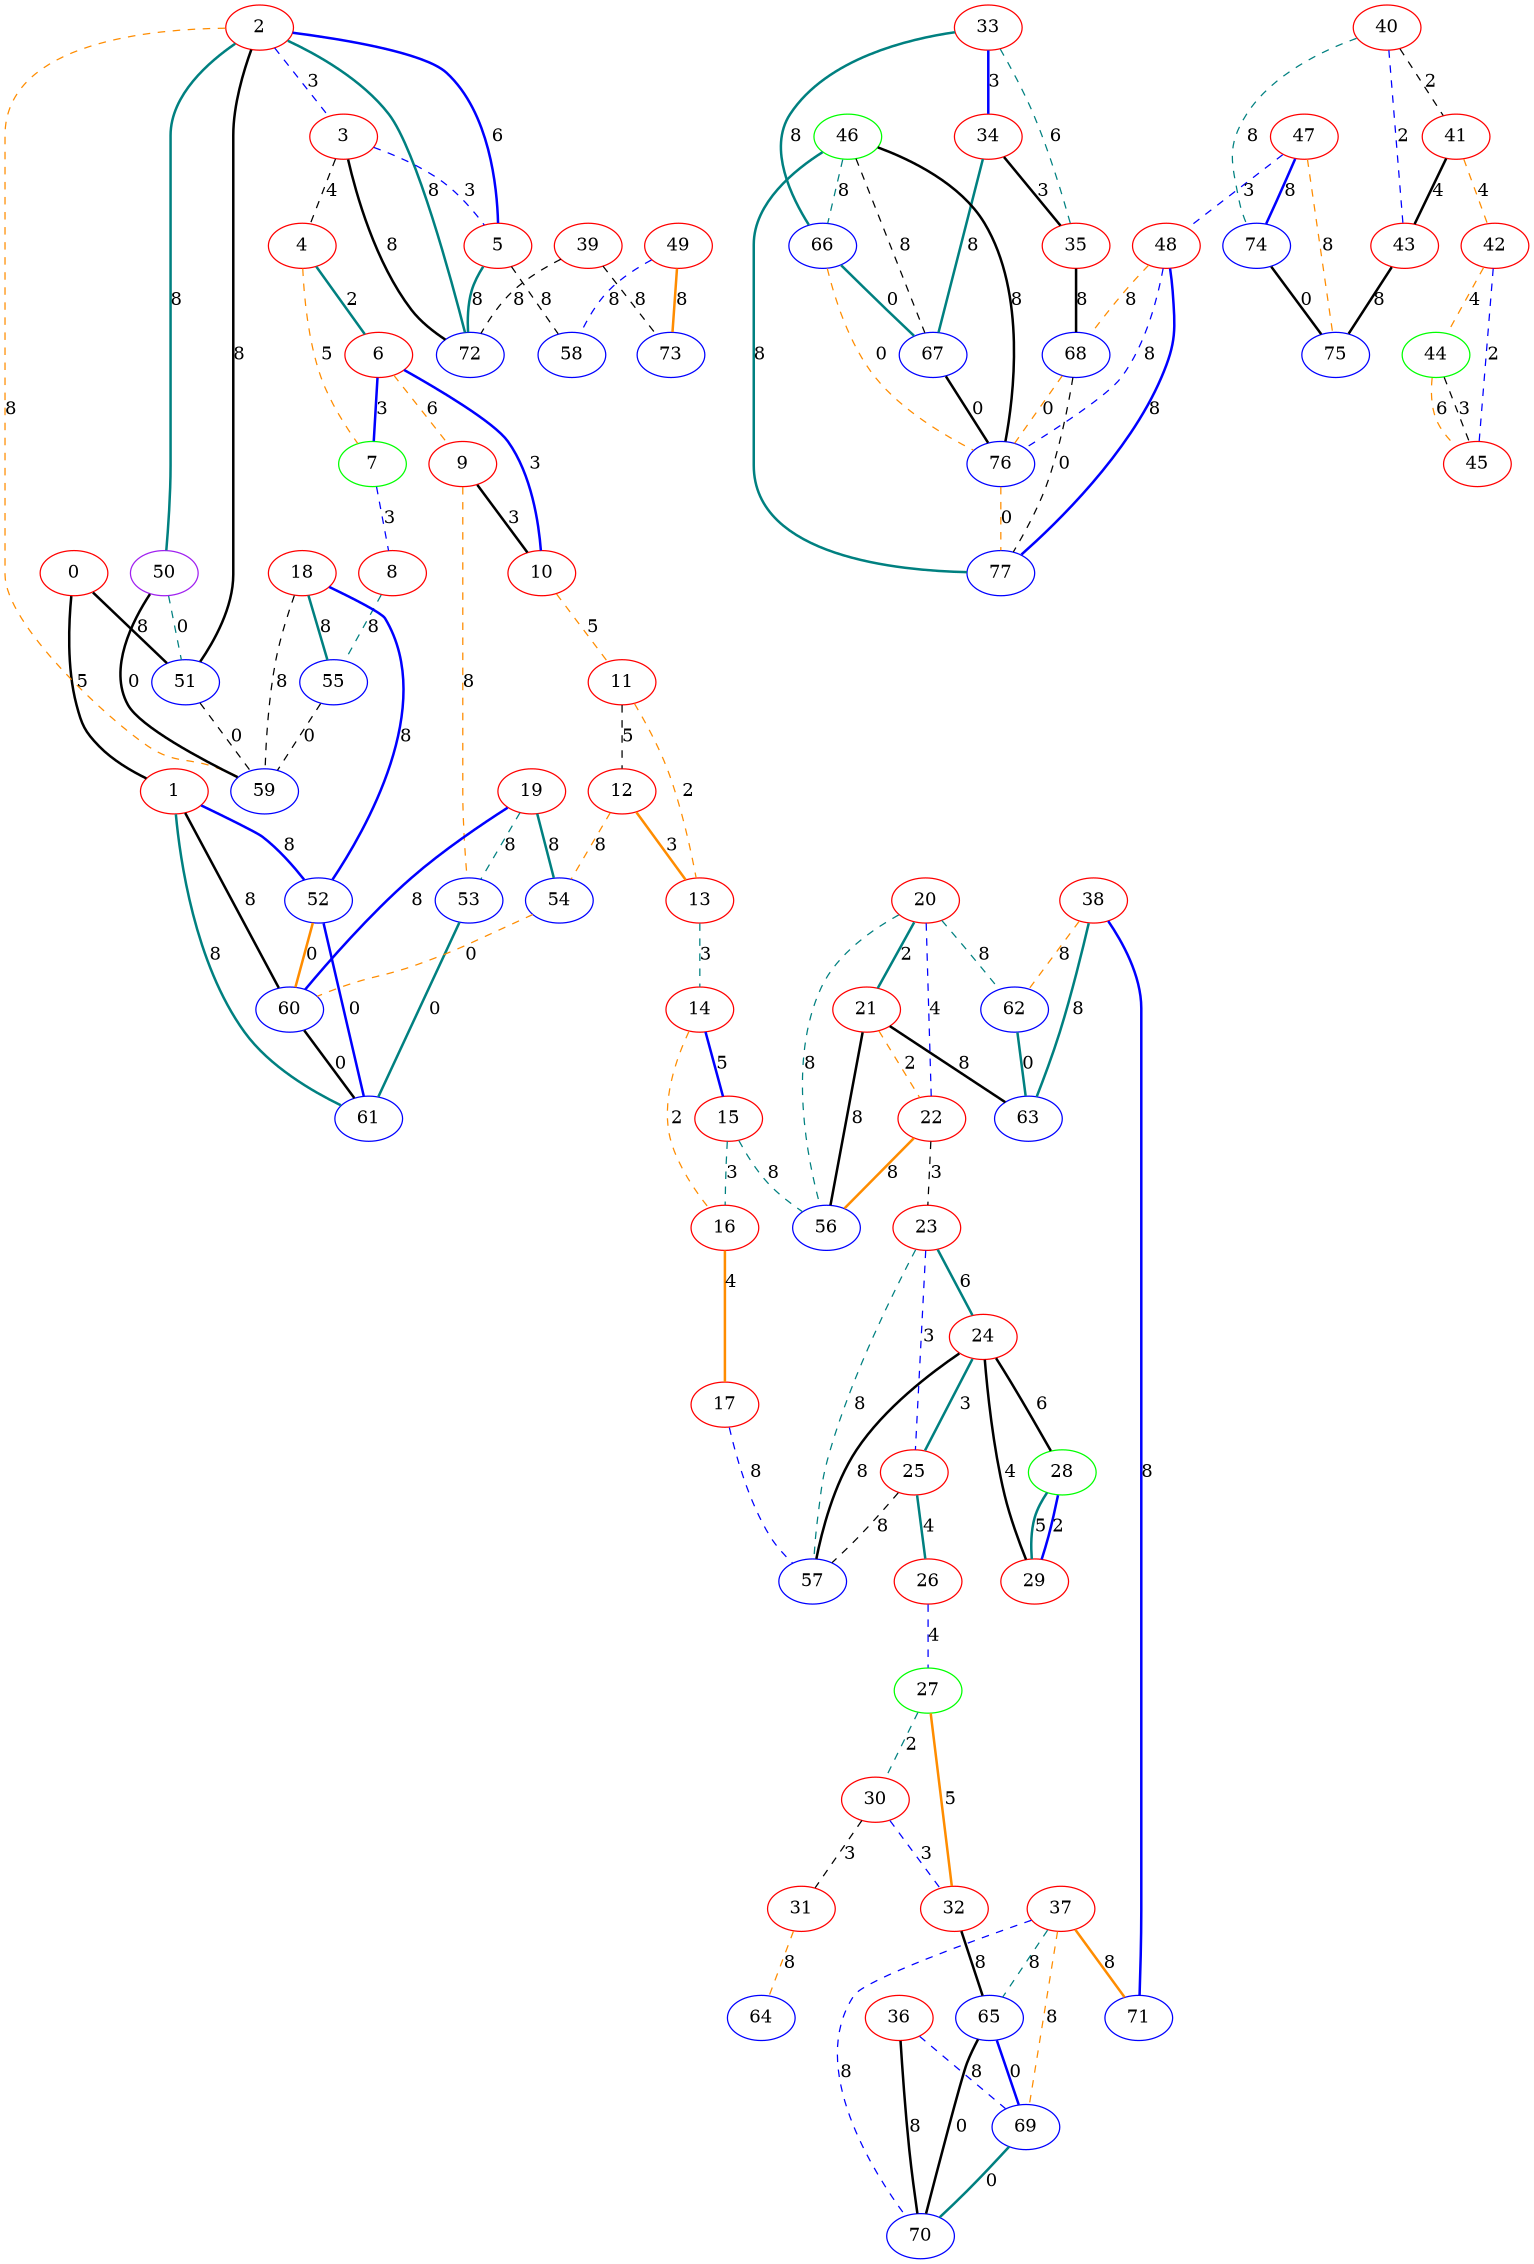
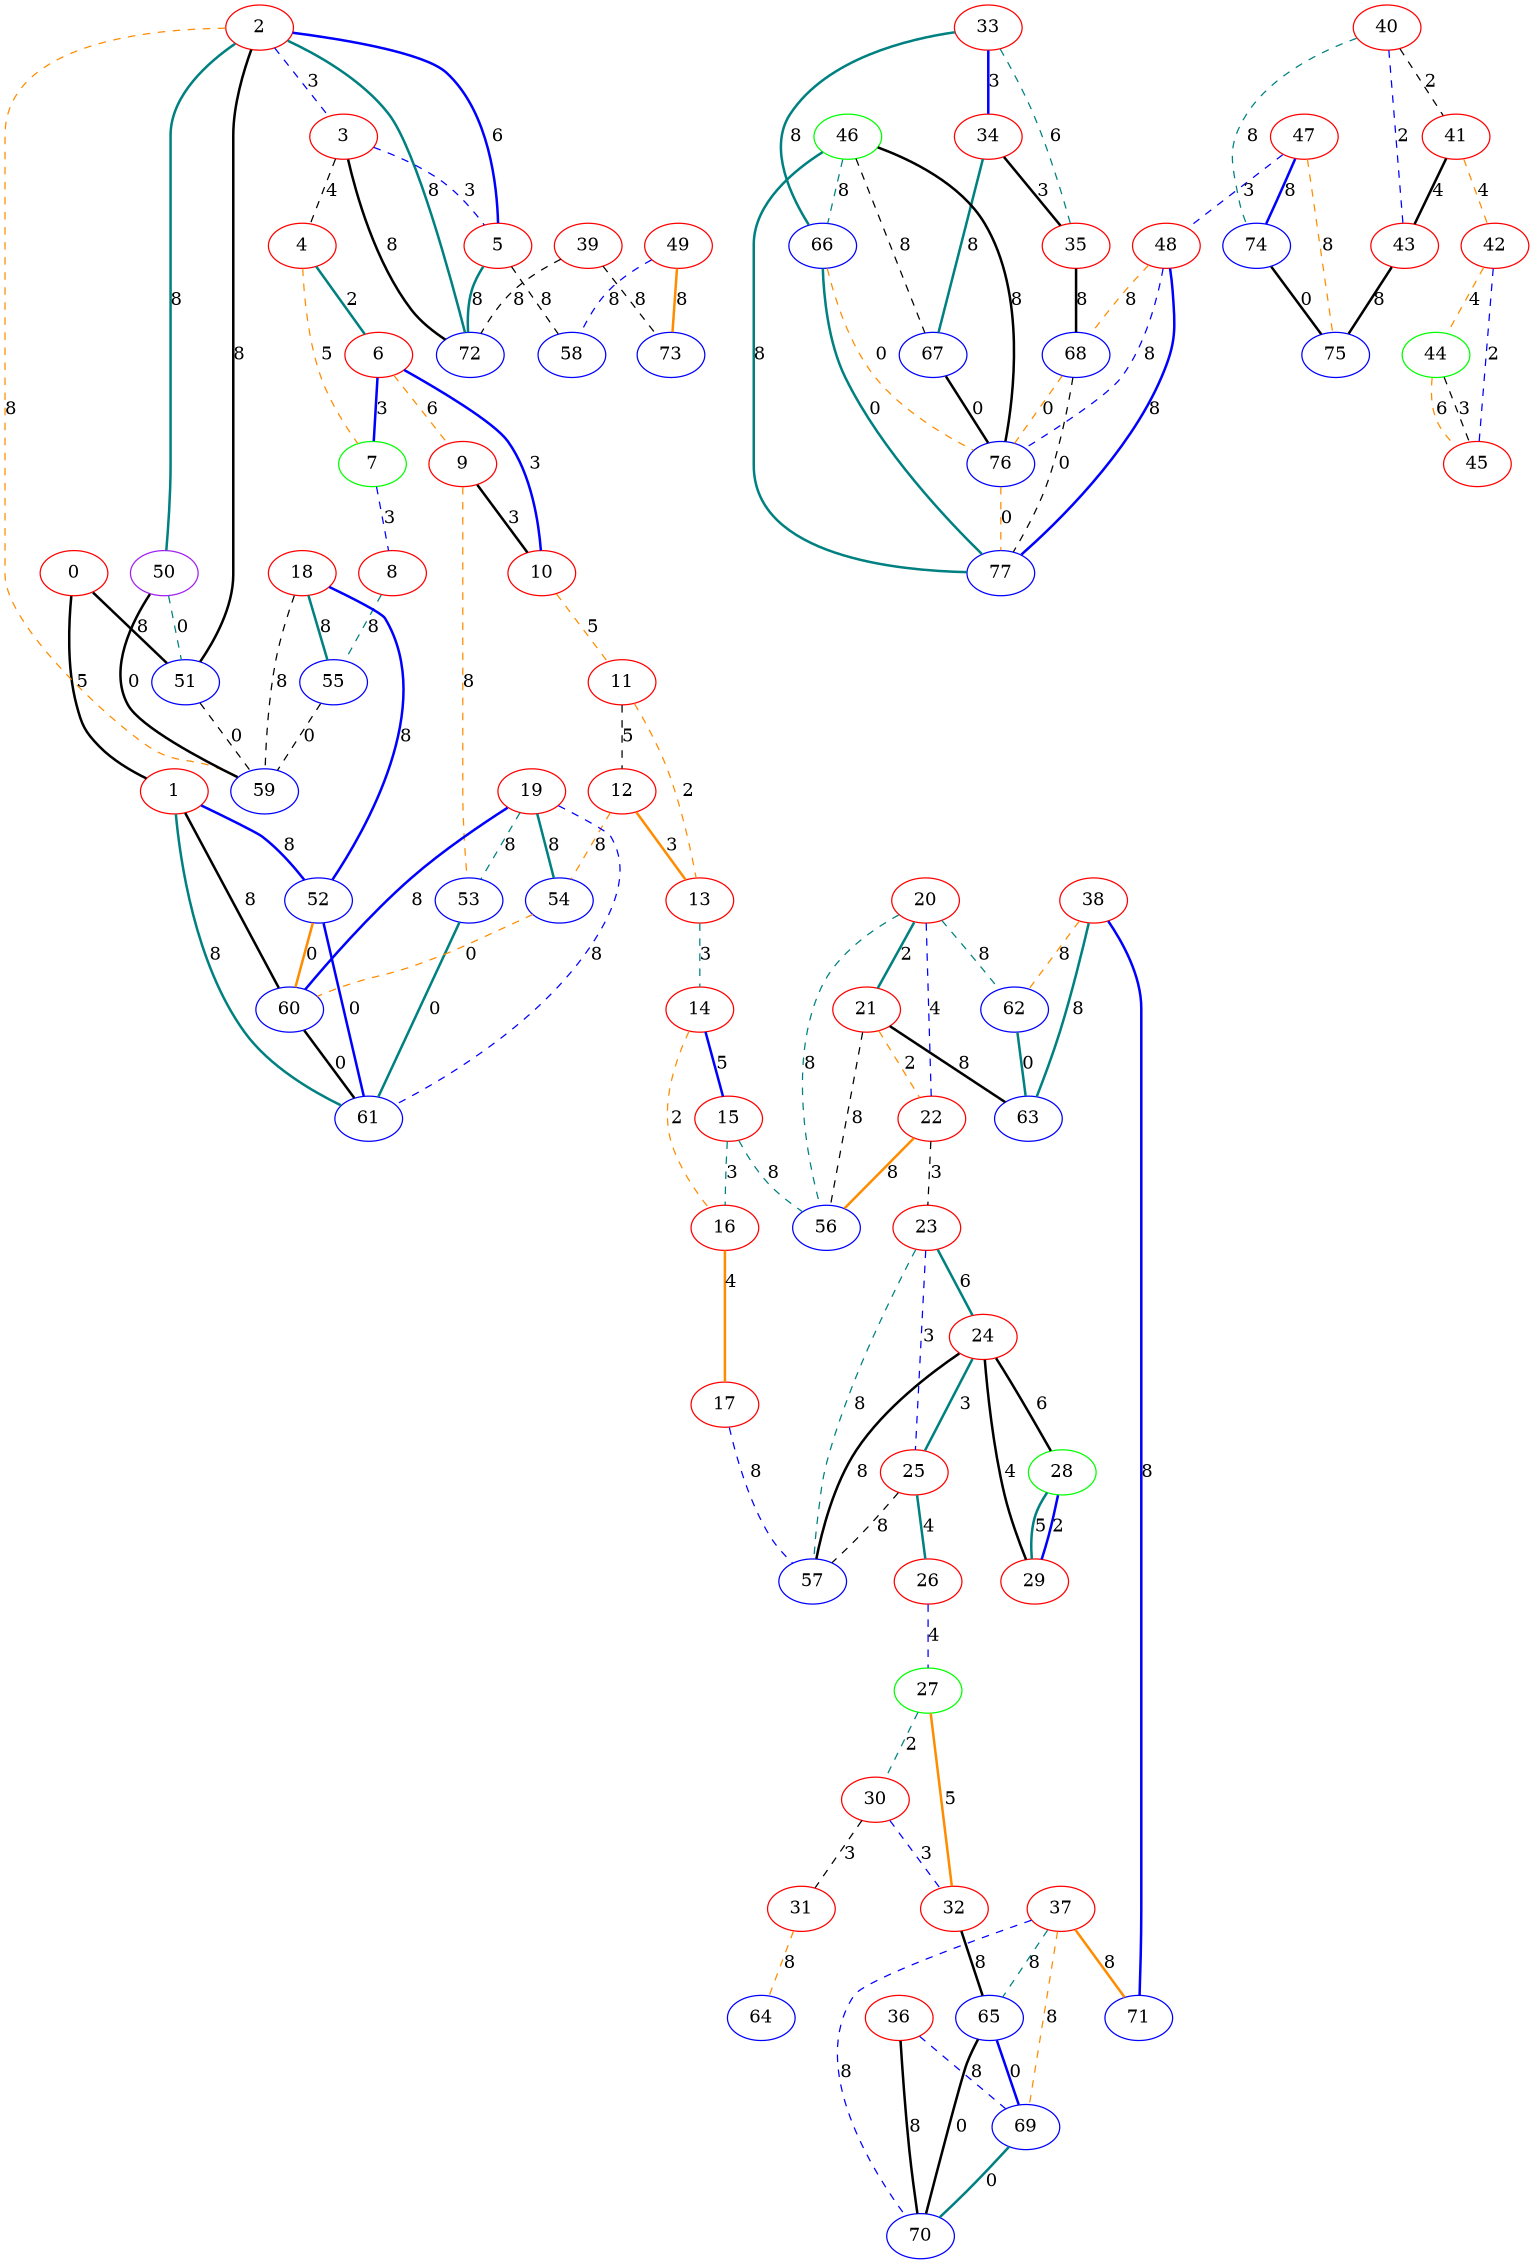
edge "66" -- "67": now "66" -- "77"
edge "19" -- "61": added, label "8"
edge "21" -- "56": style bold -> dashed
